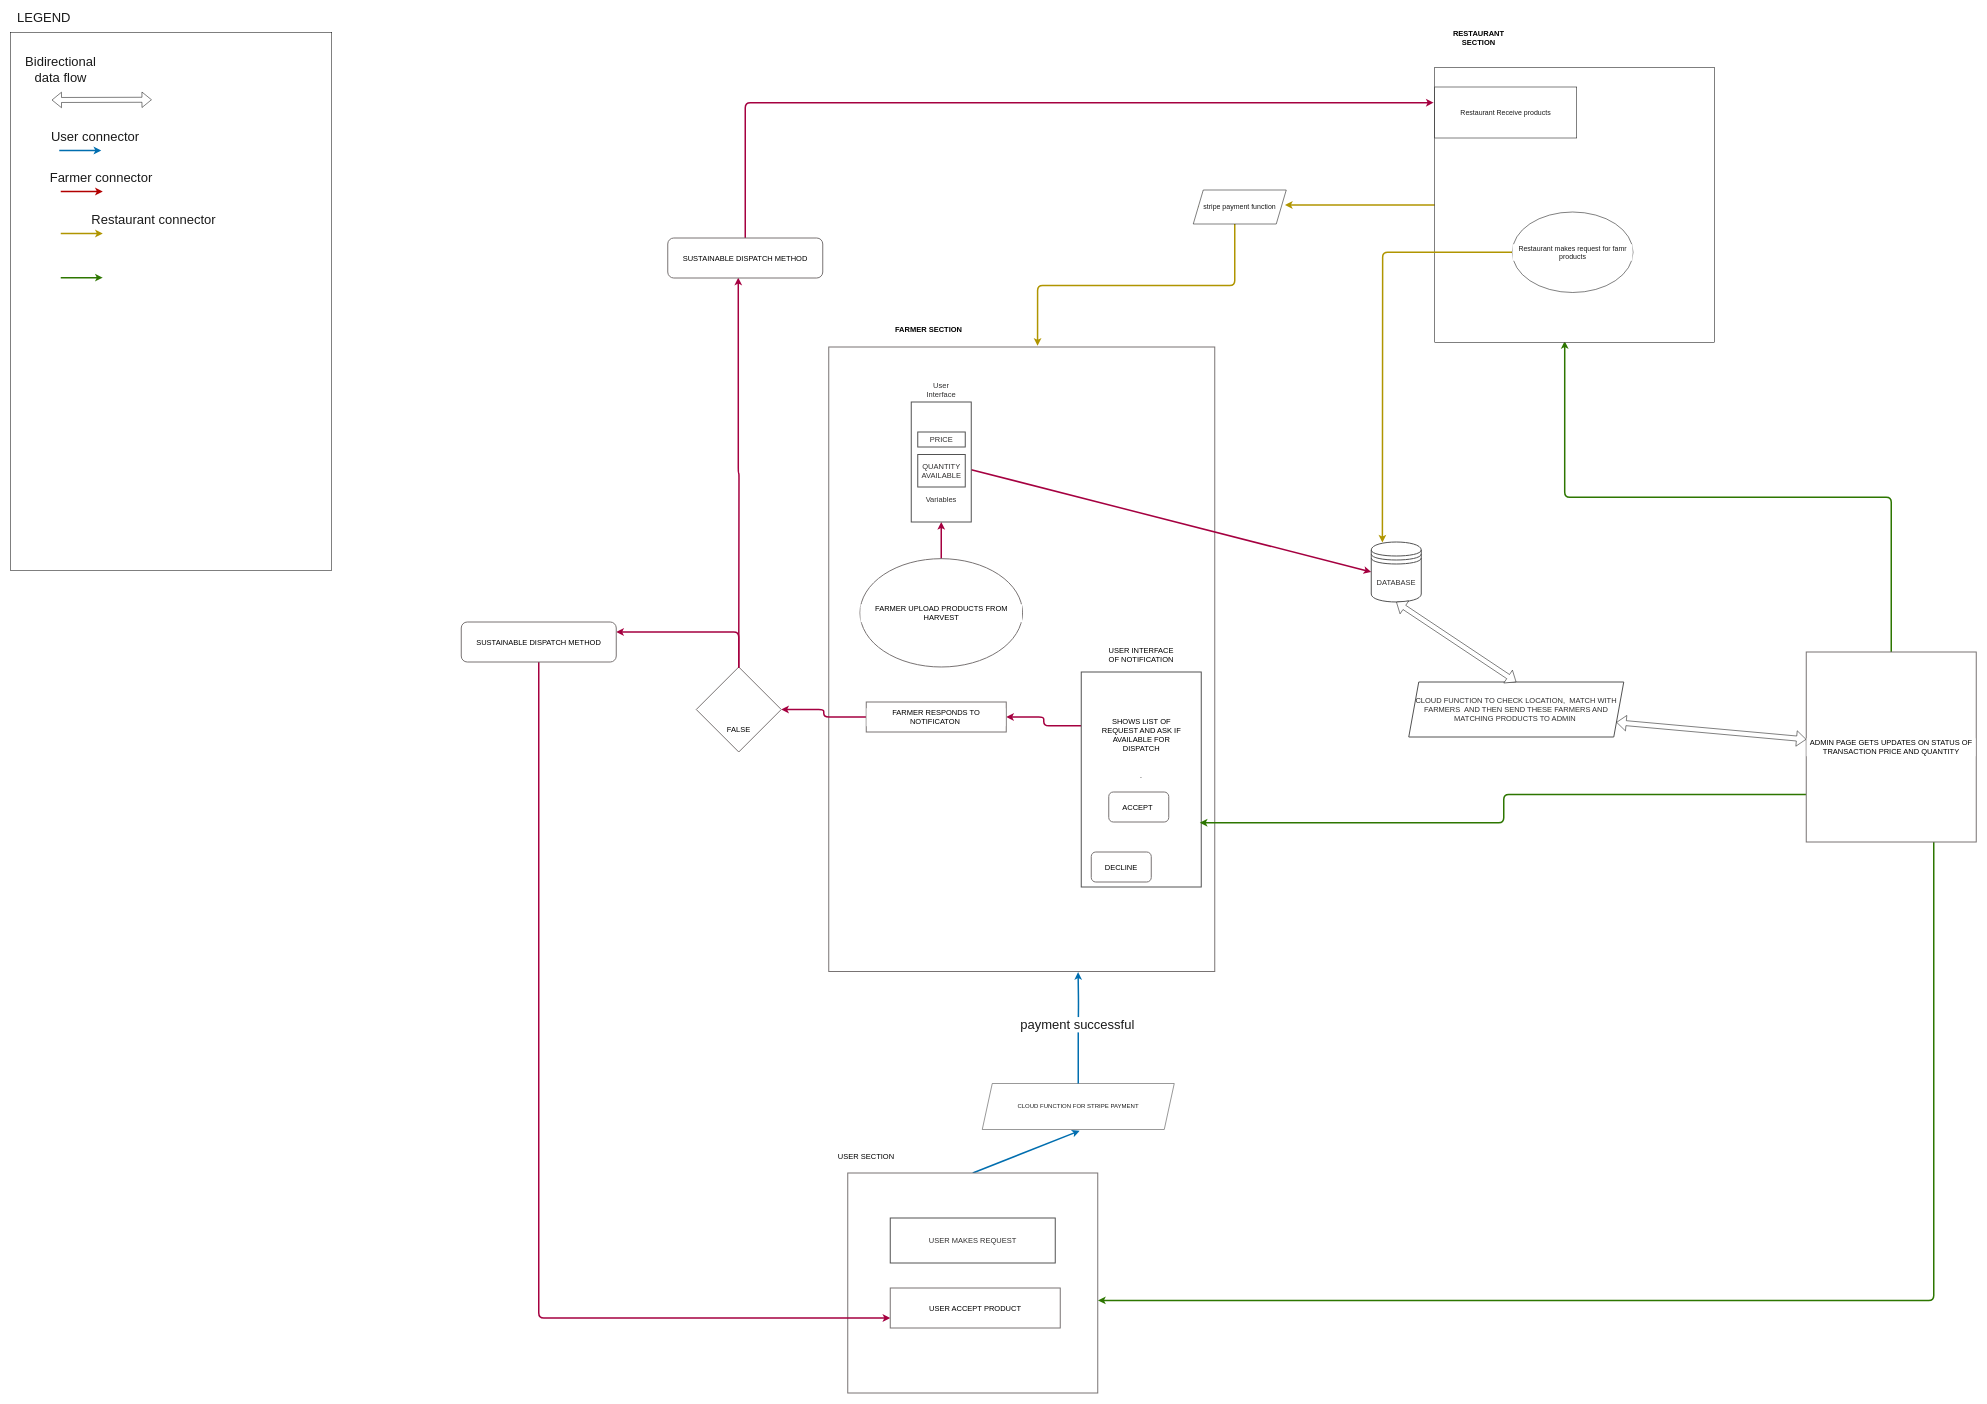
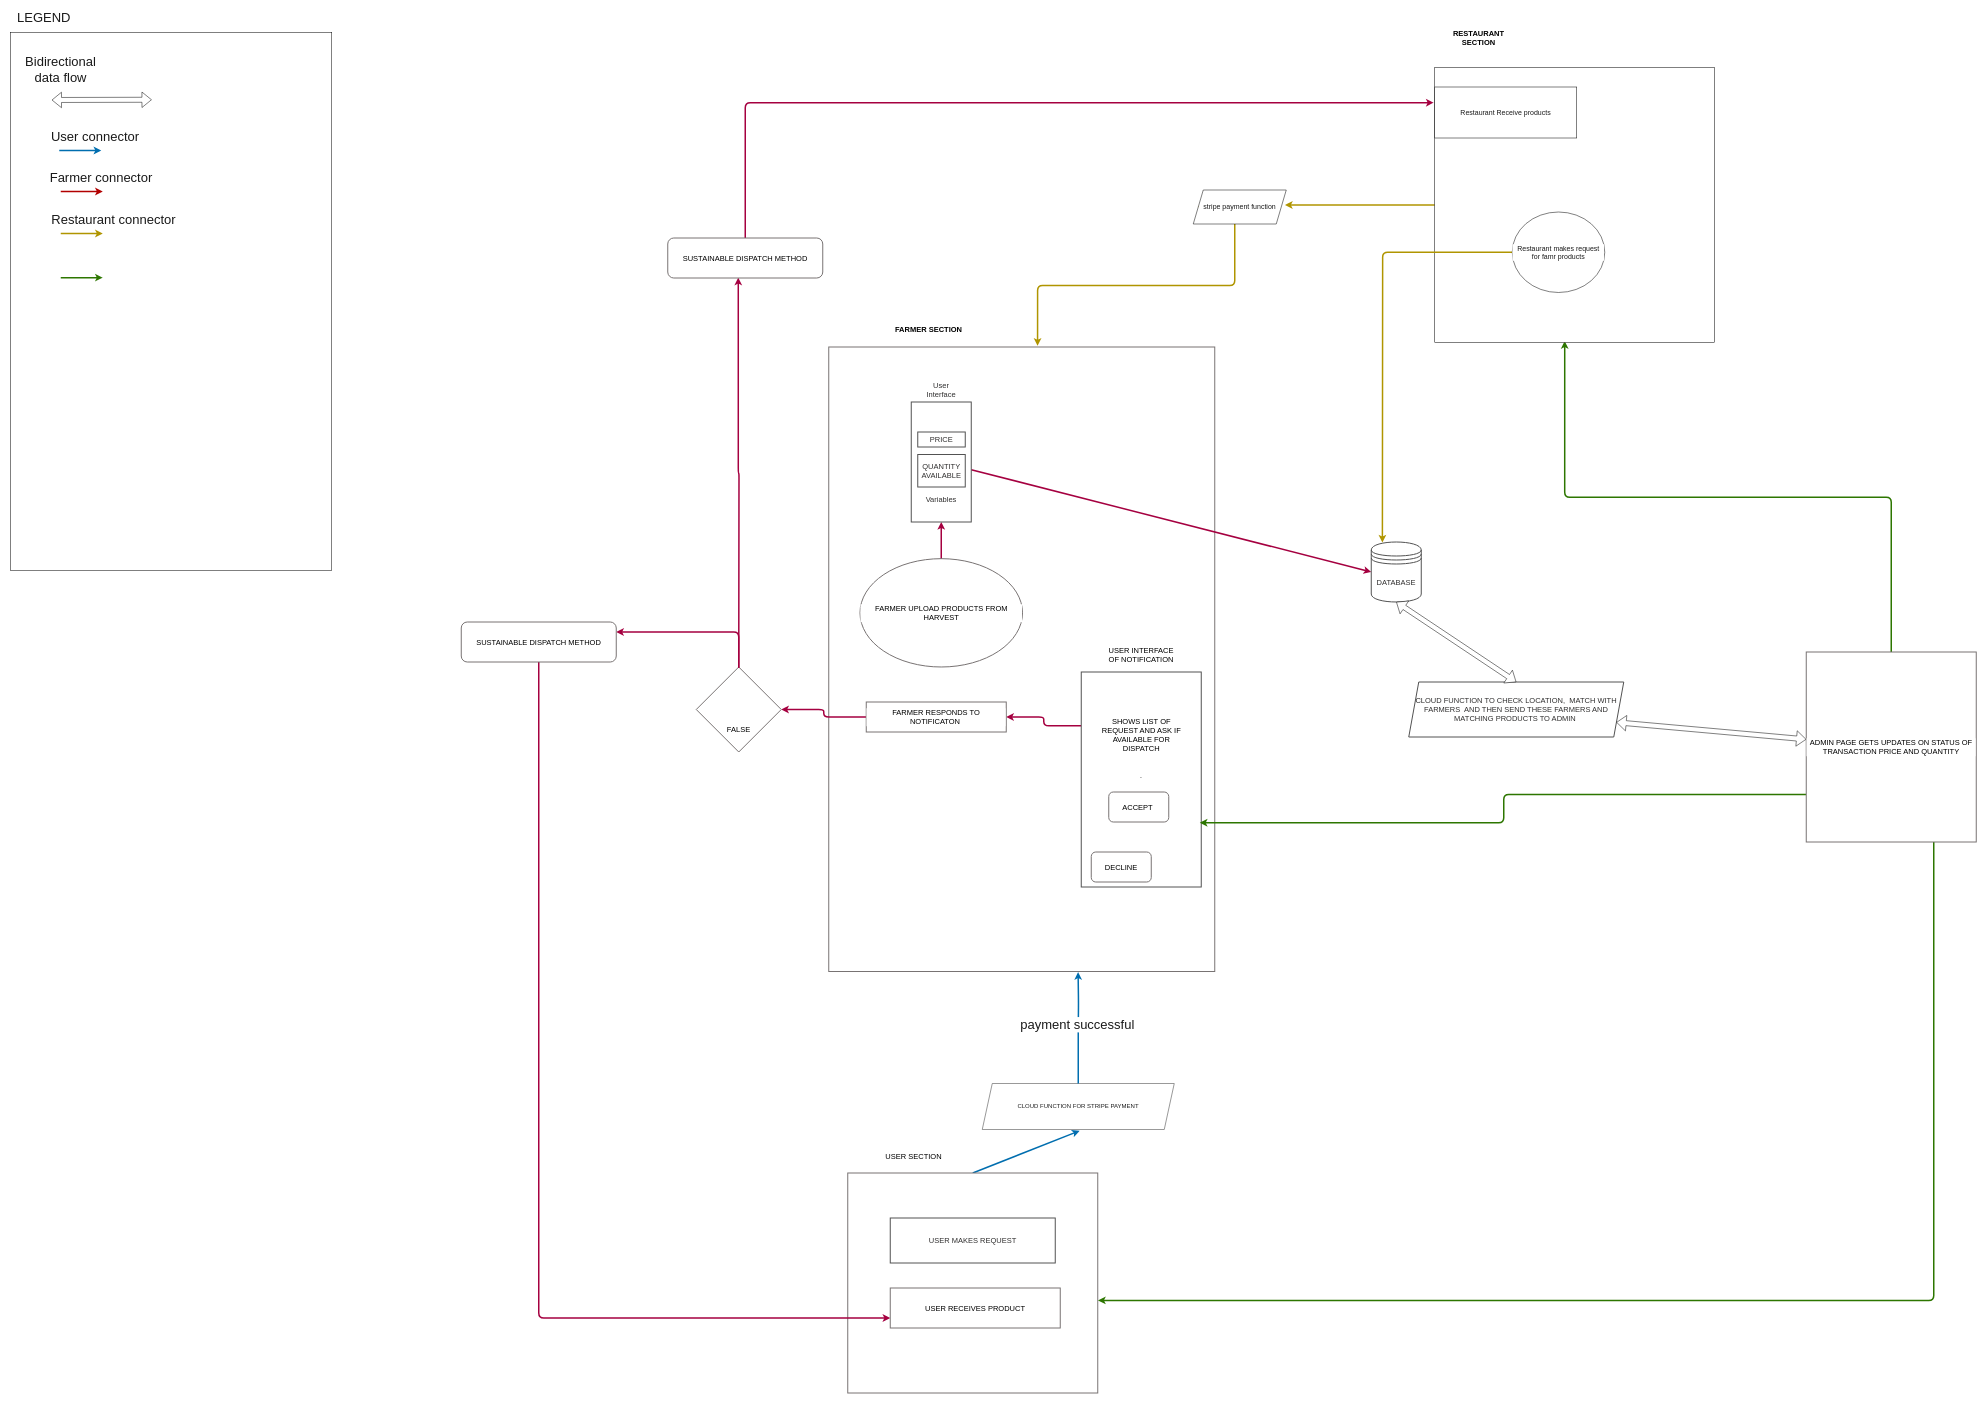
node "Restaurant connector": moved (154, 219) -> (114, 219)
node "Restaurant makes request for famr products": size 121x81 -> 93x81
node "USER SECTION": moved (866, 1156) -> (914, 1156)
node "USER ACCEPT PRODUCT": label "USER ACCEPT PRODUCT" -> "USER RECEIVES PRODUCT"
